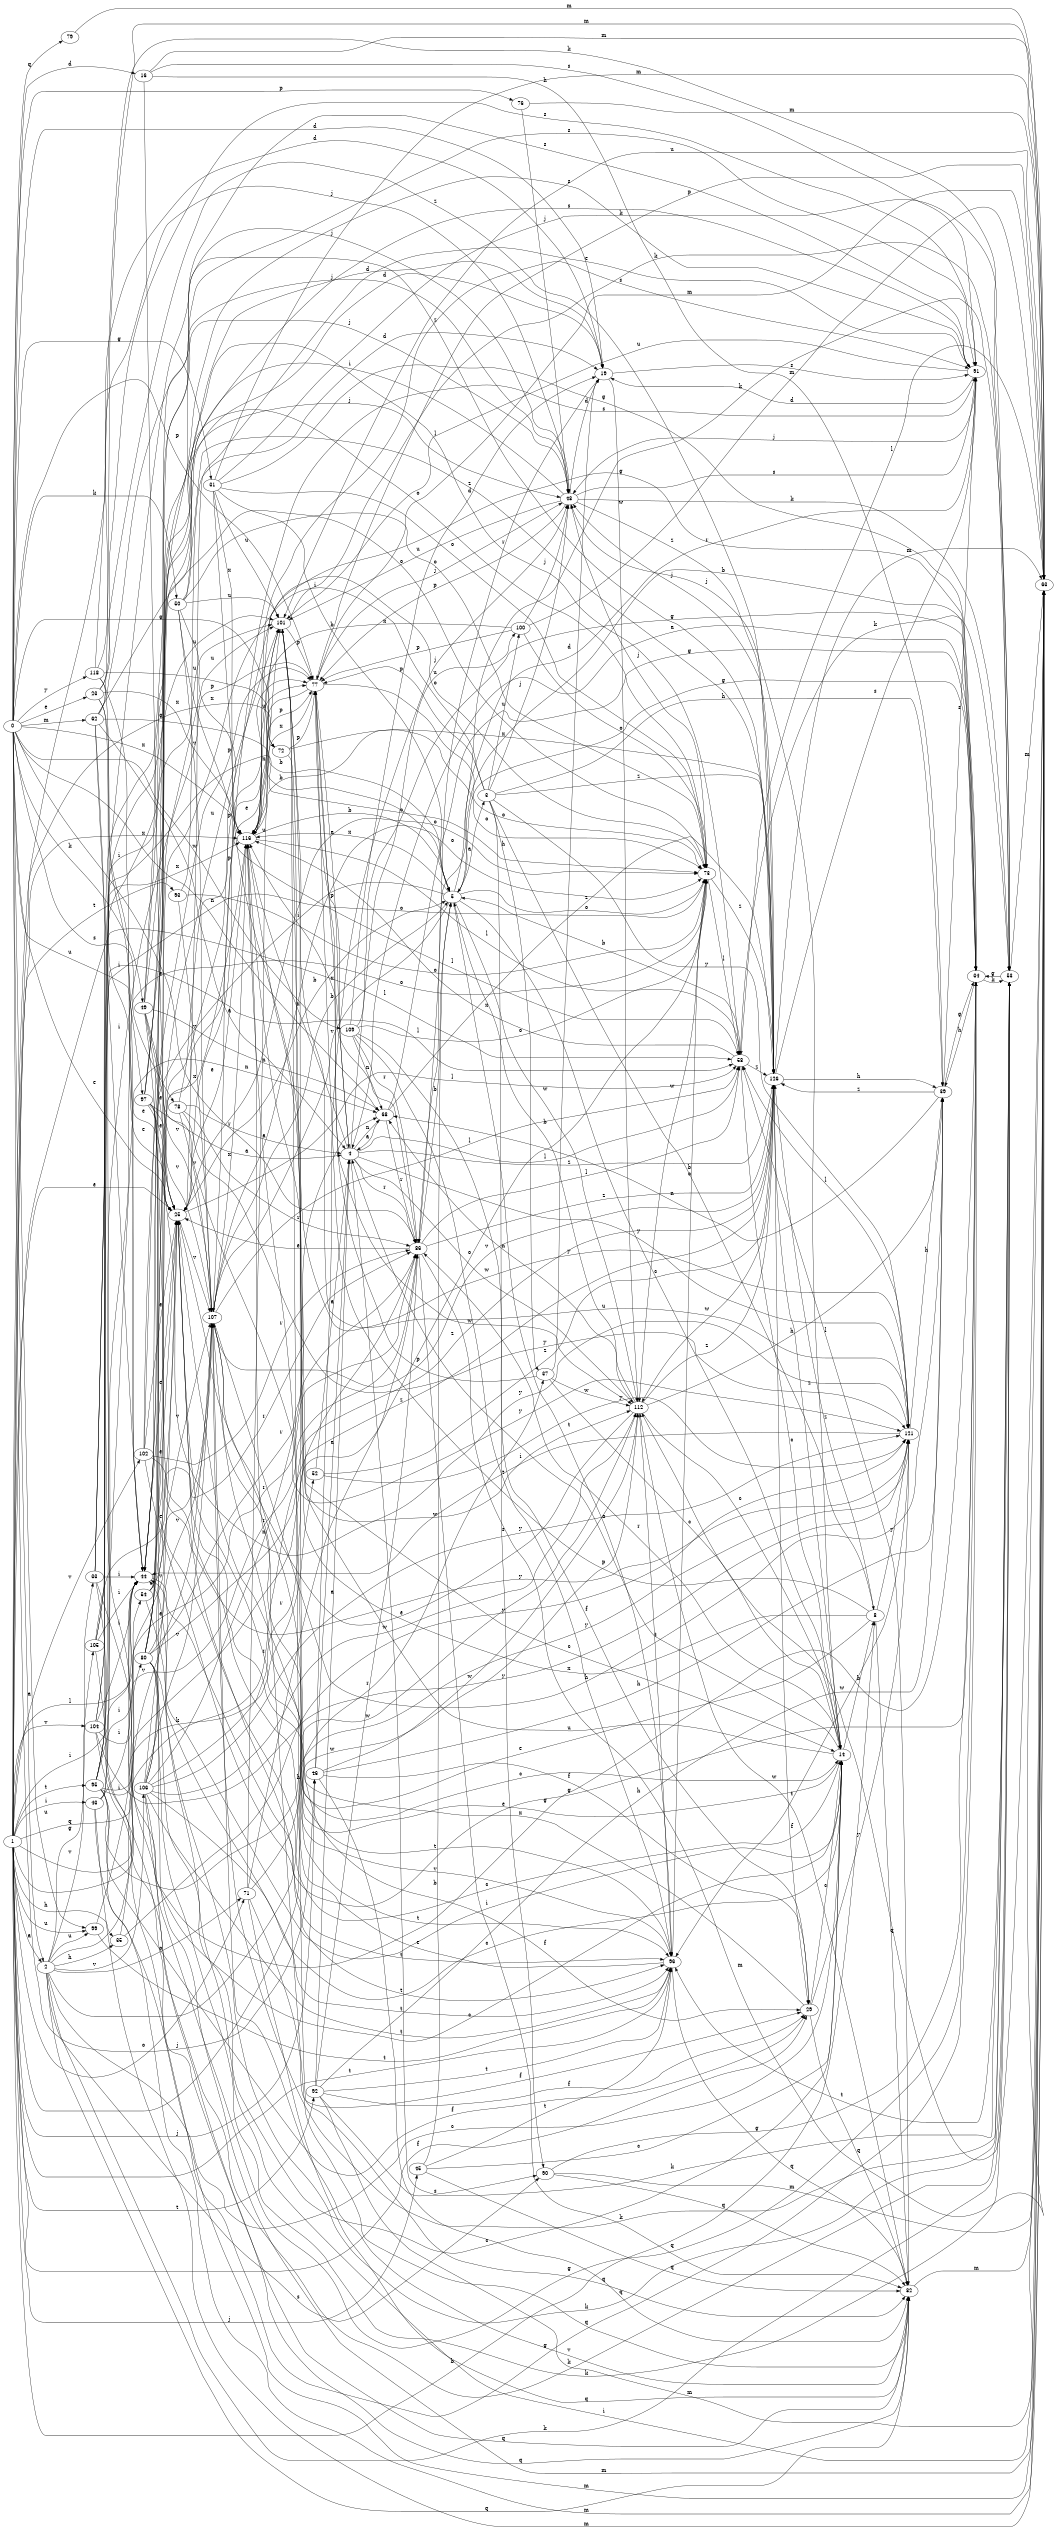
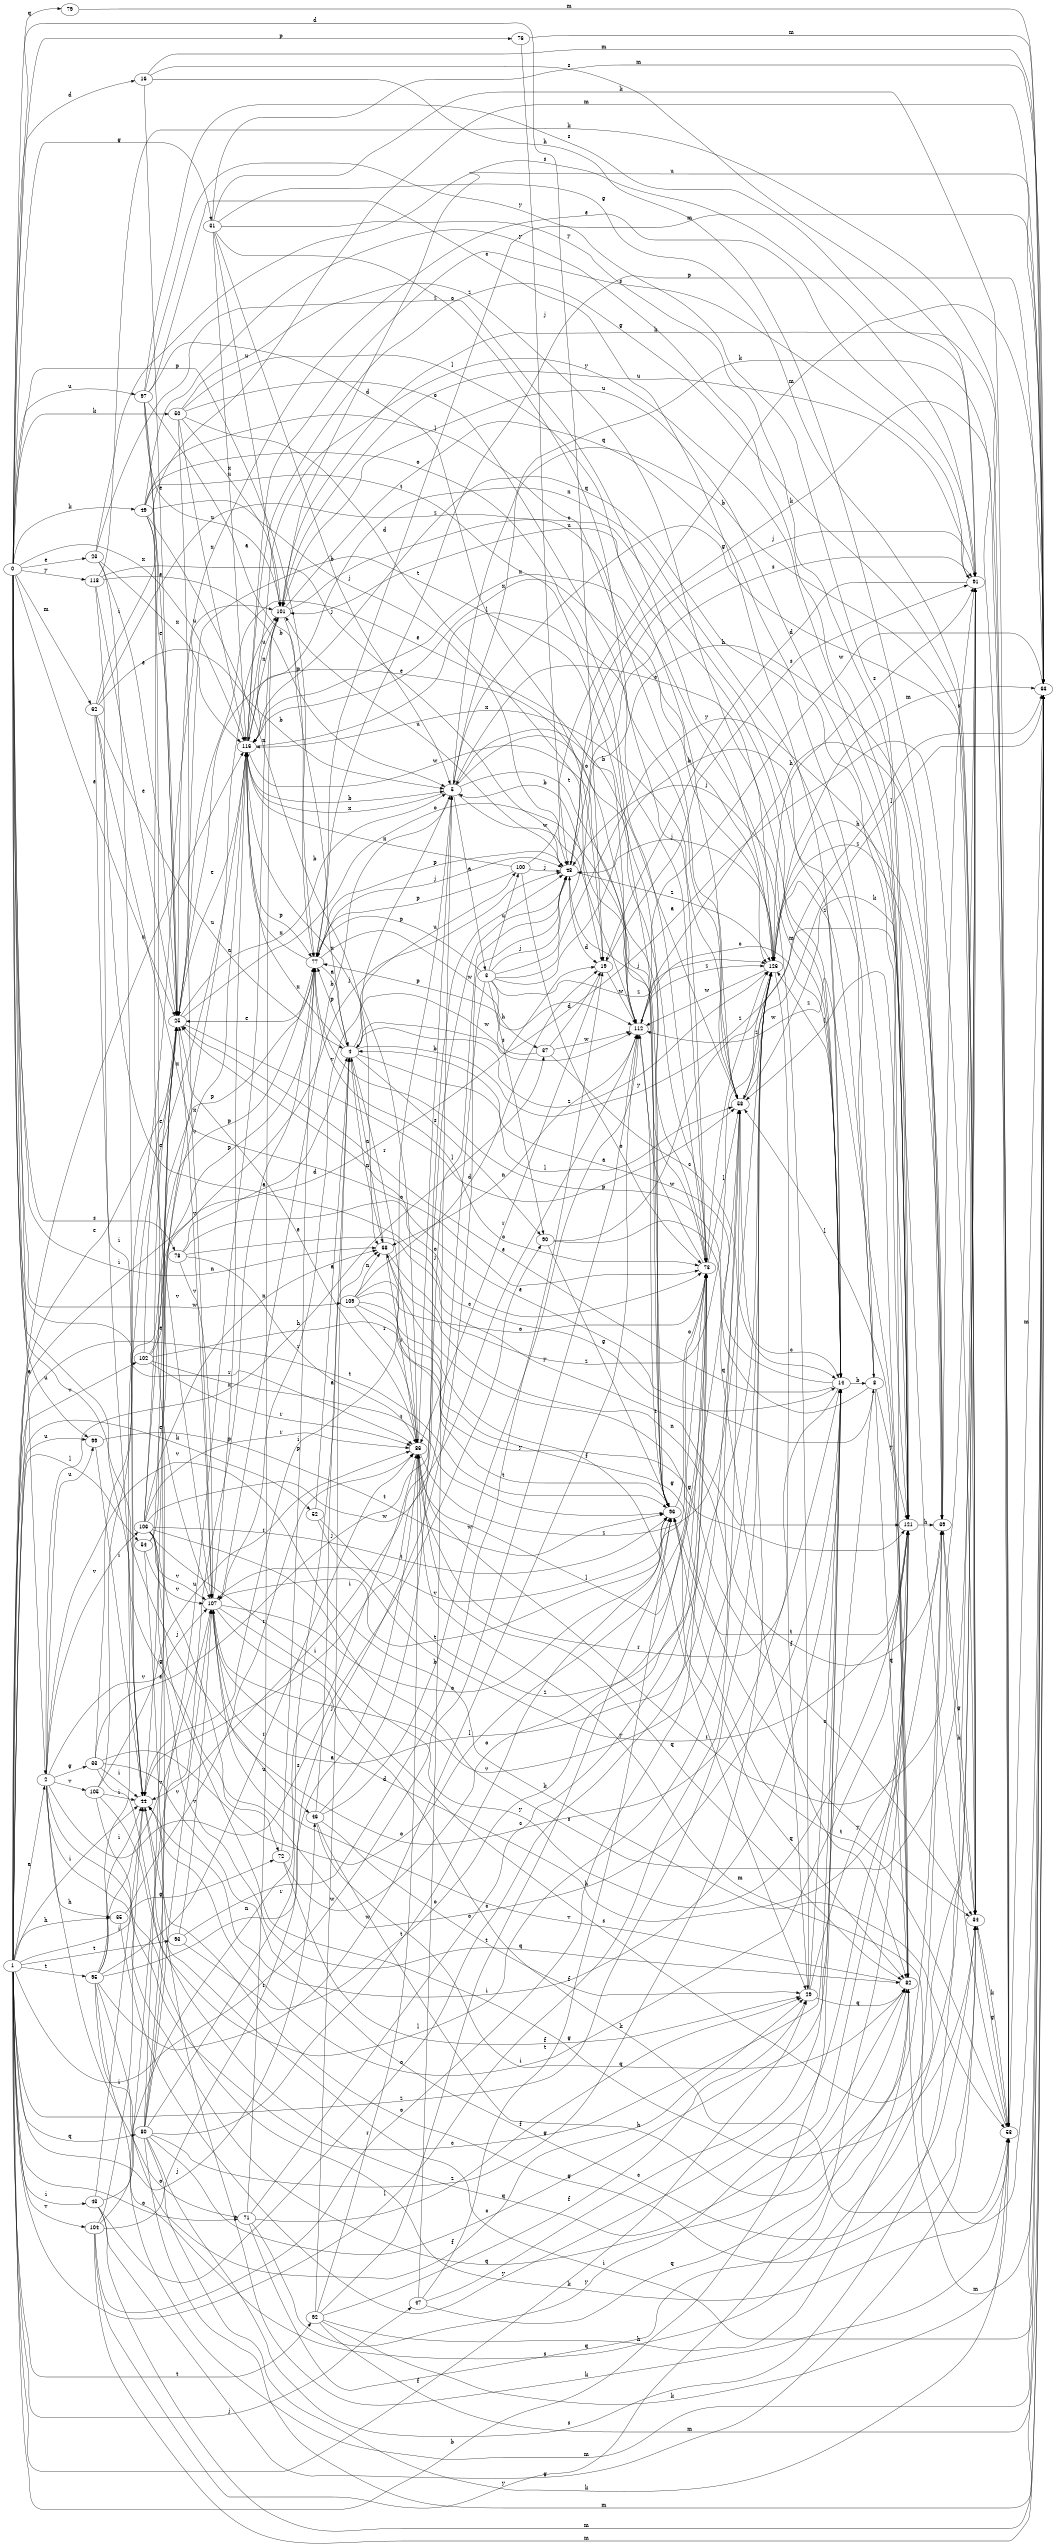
edge "116" -> "121": added, label "y"
edge "90" -> "34": now "90" -> "96"
node "45": label "45" -> "47"
